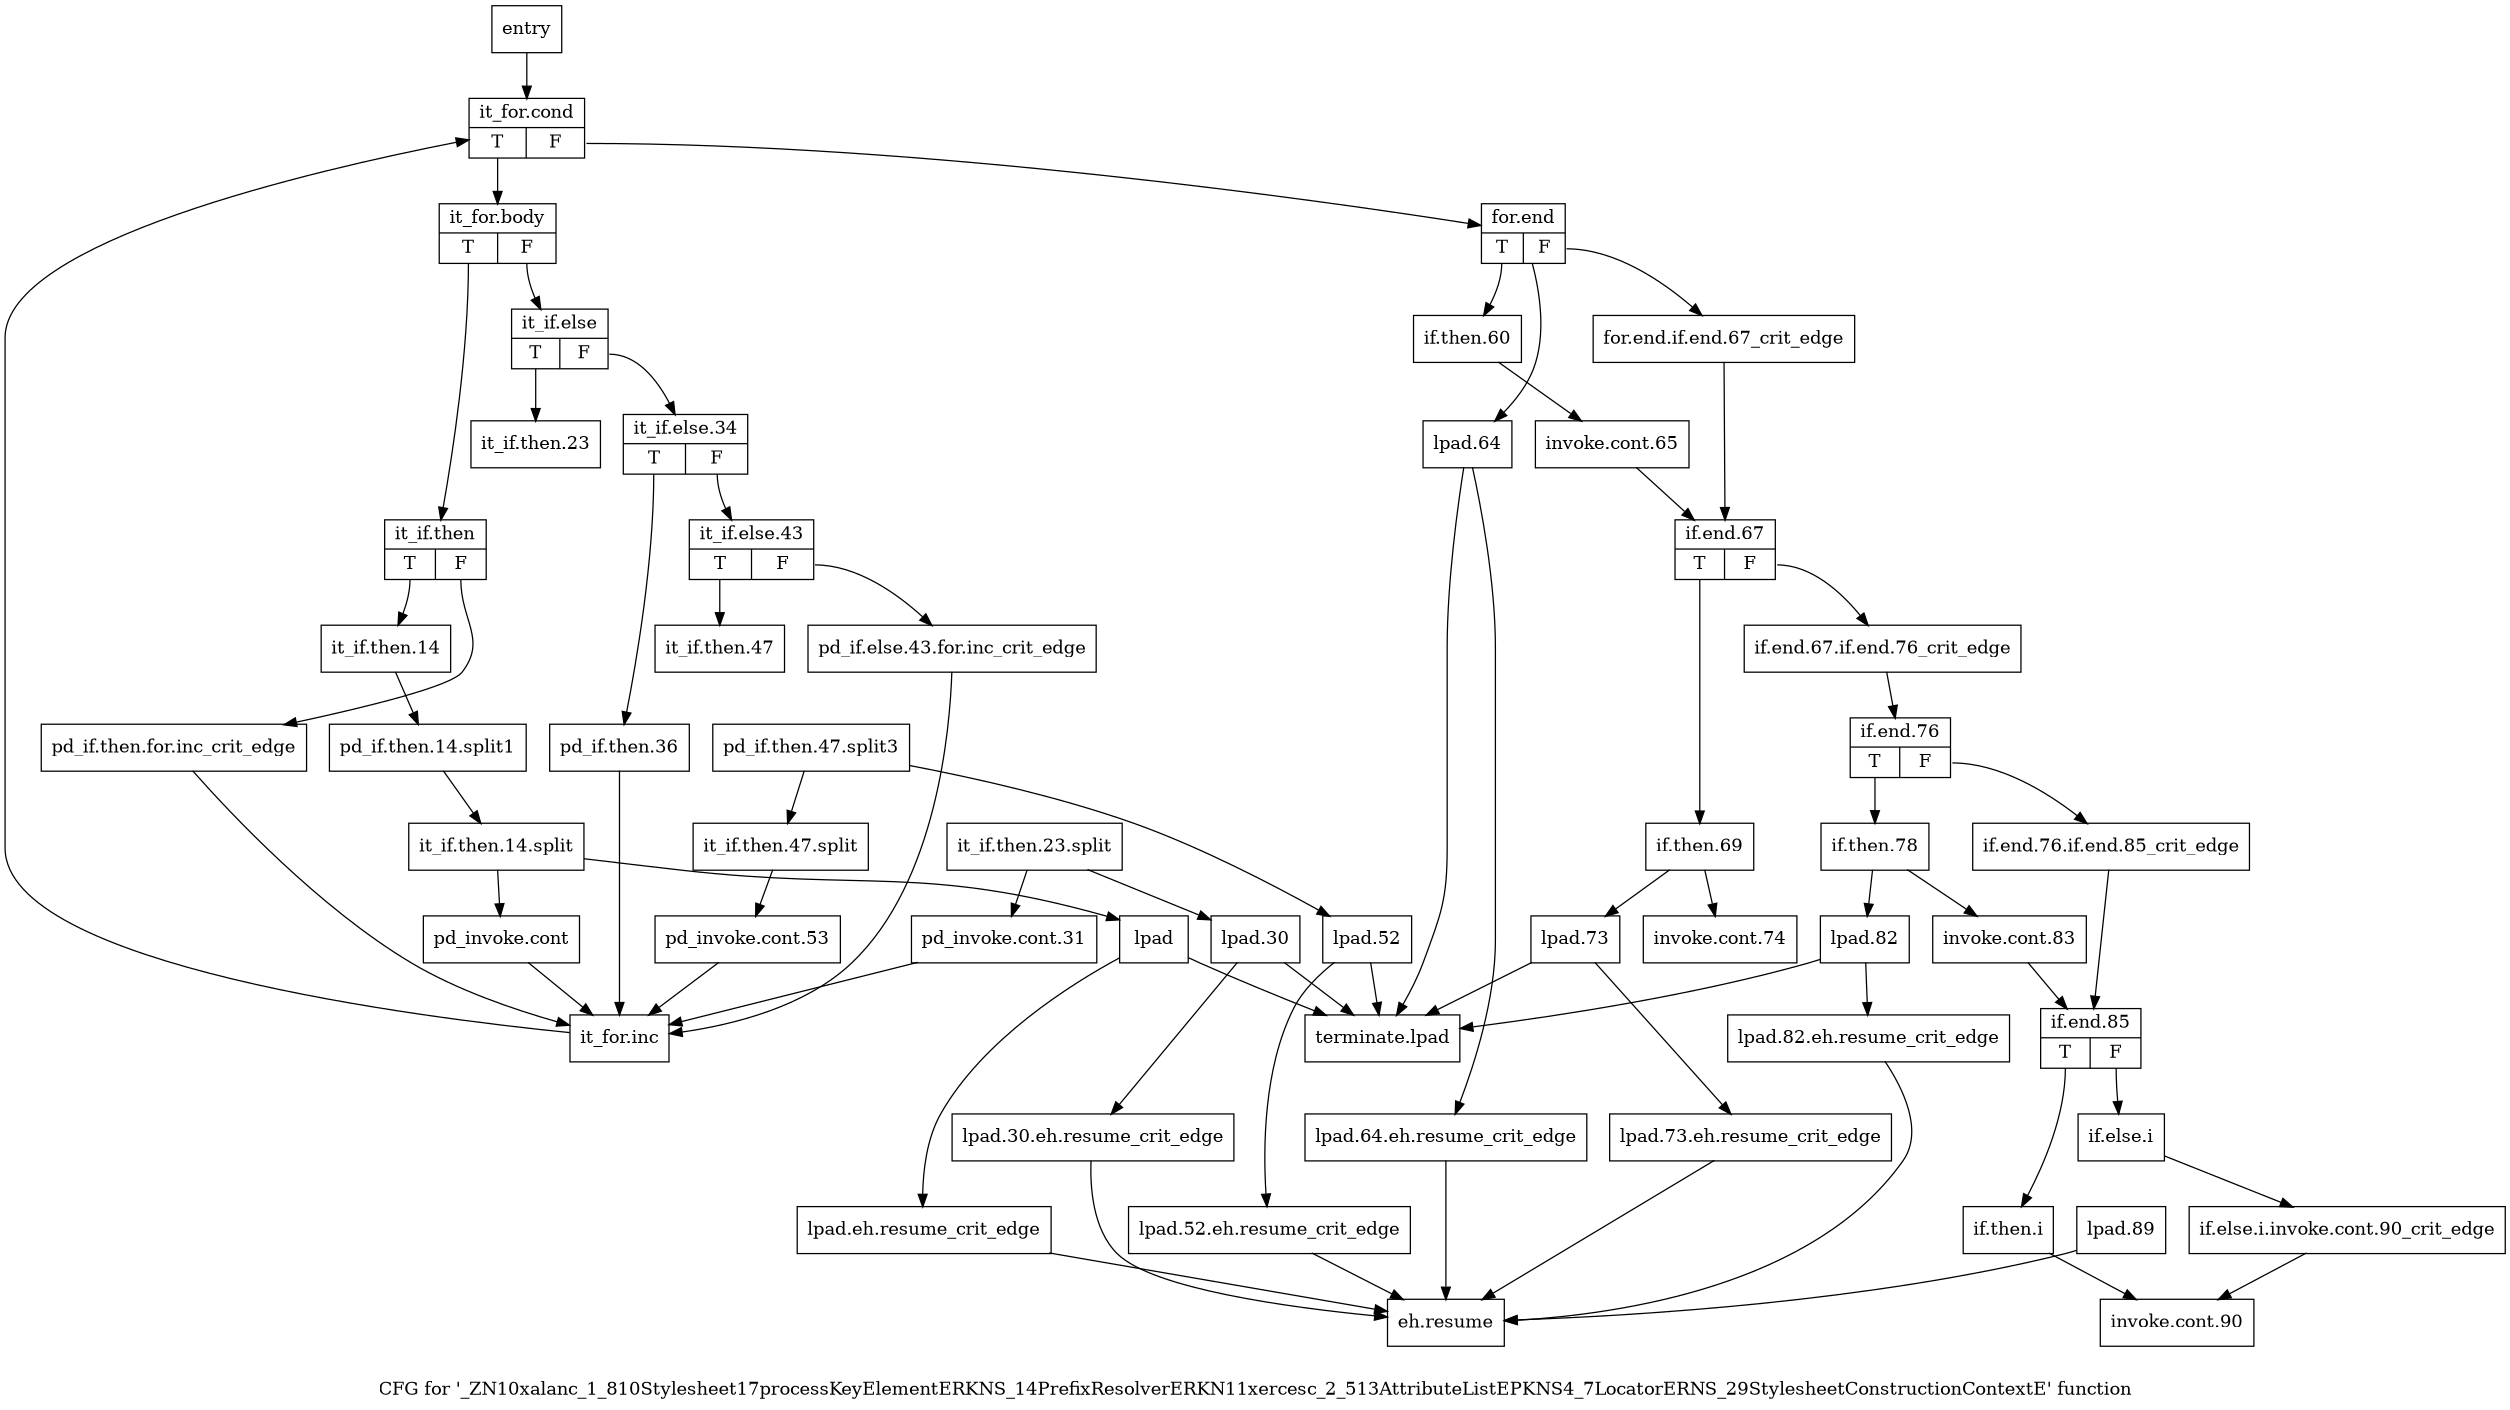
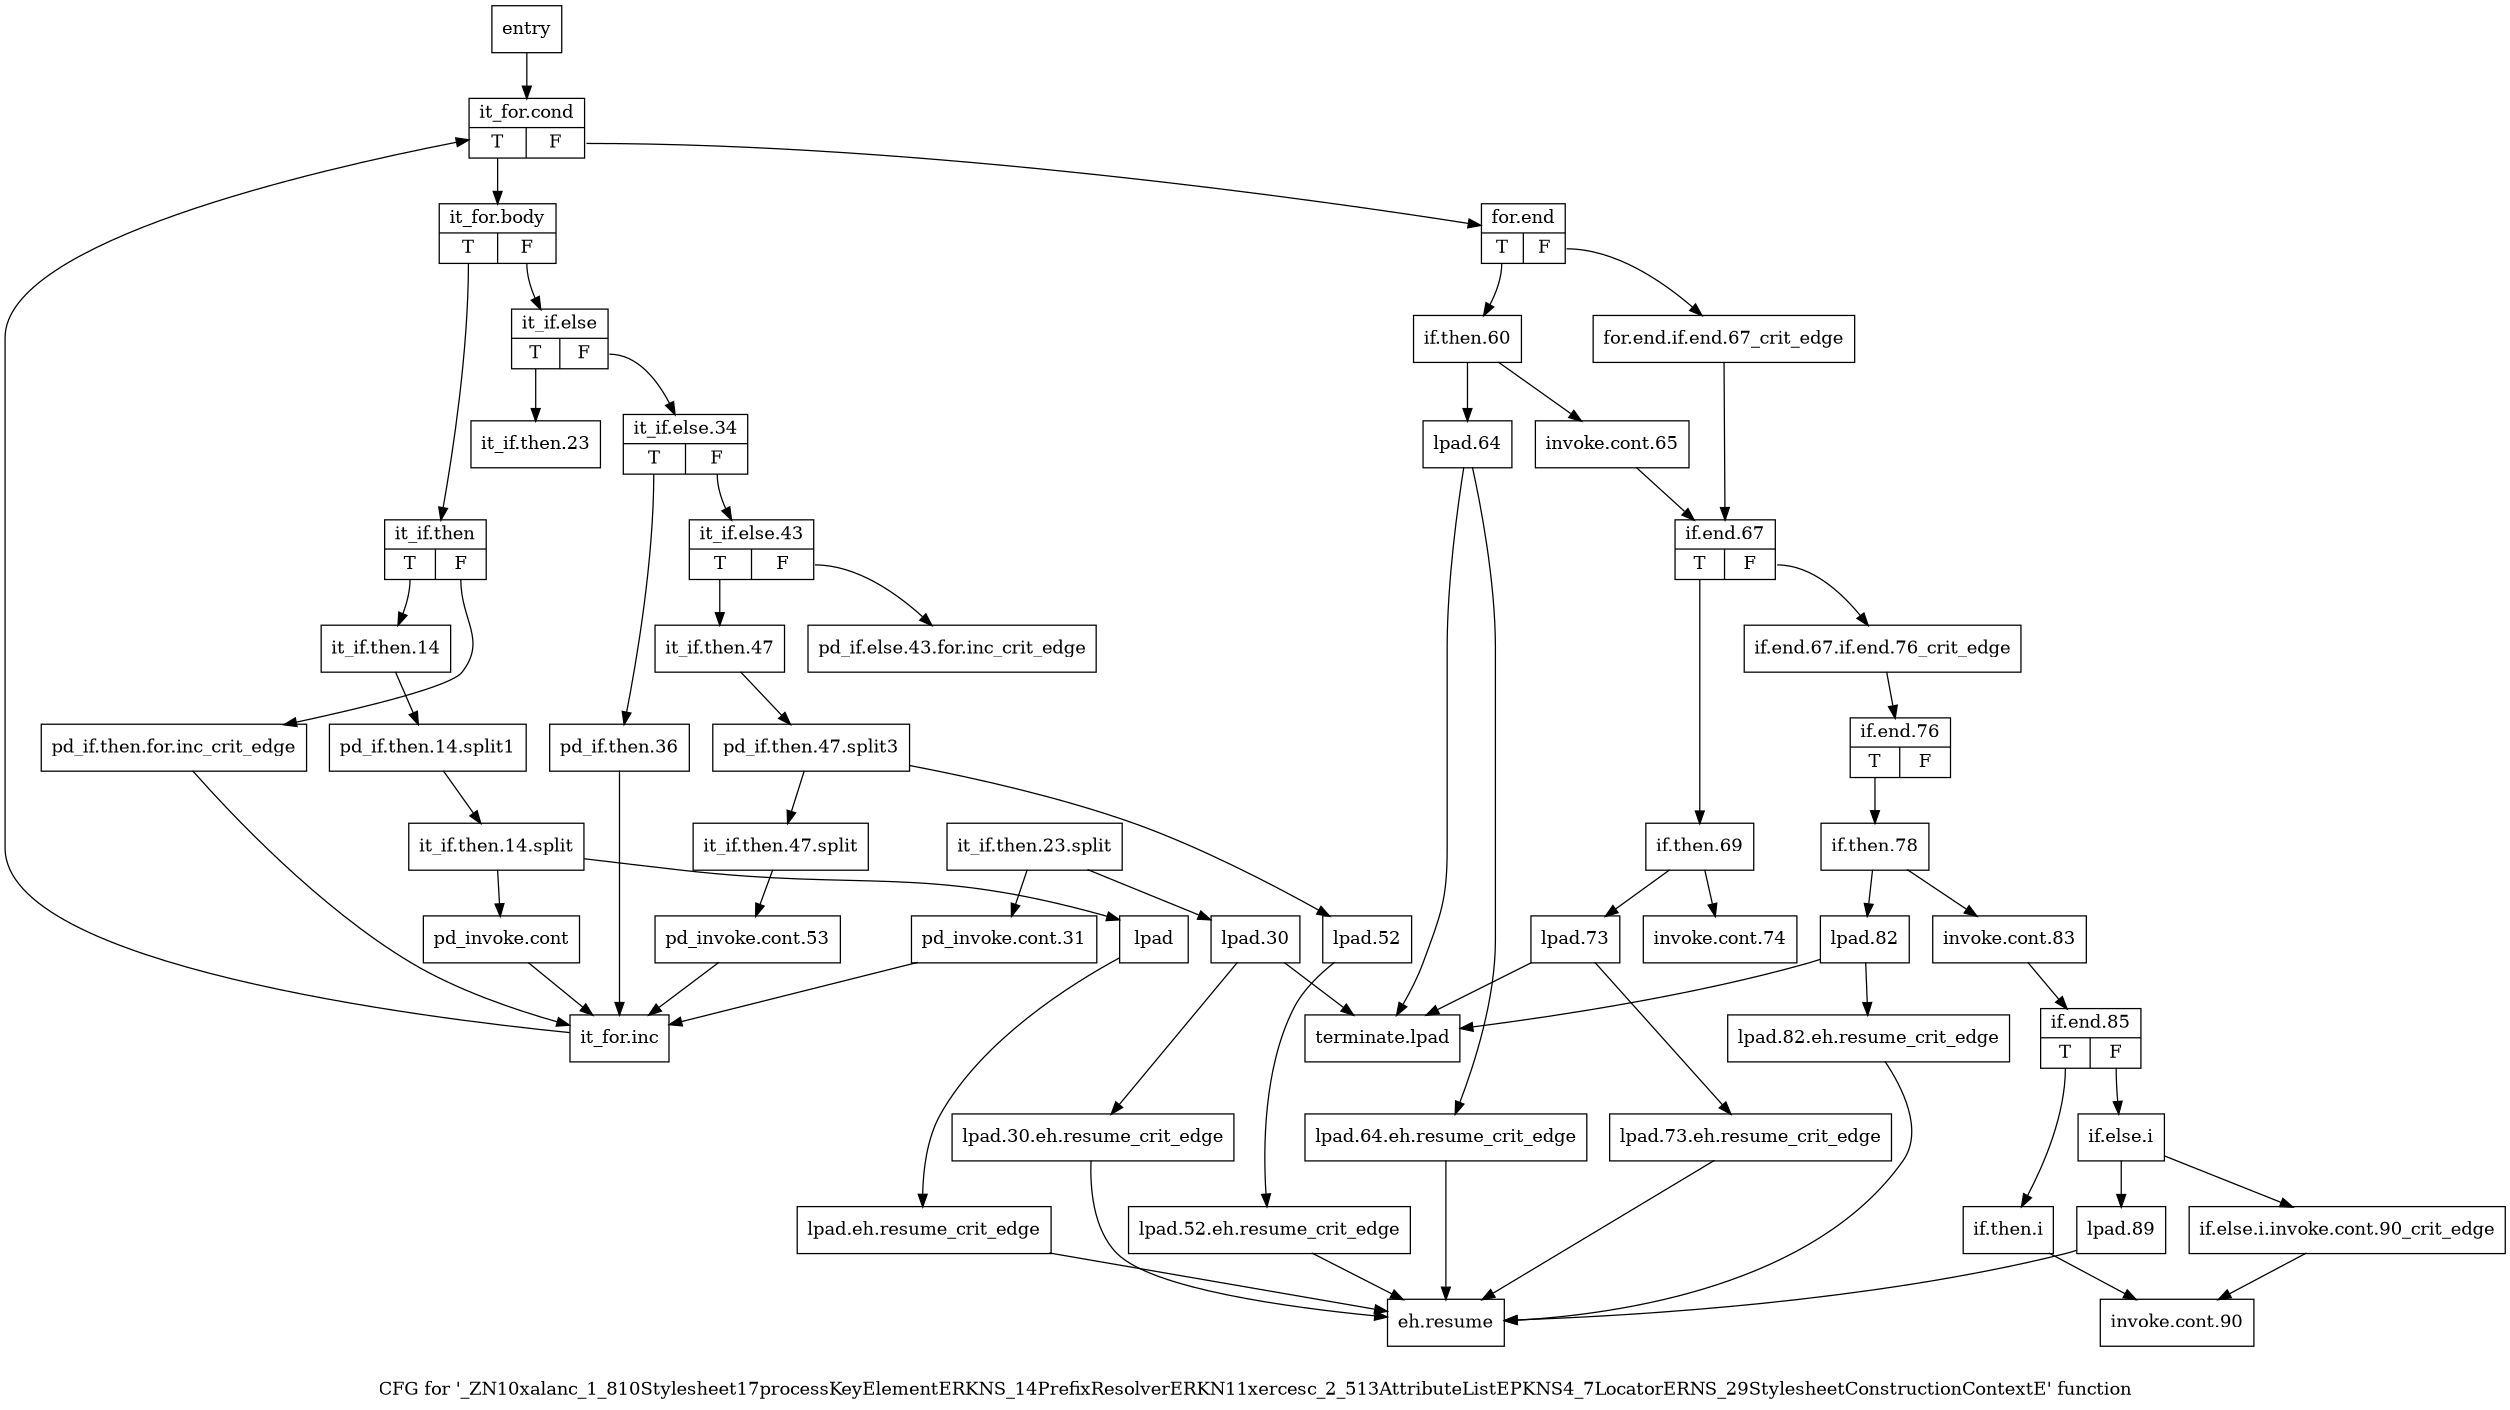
edge "for.end" -> "lpad.64": now "if.then.60" -> "lpad.64"
edge "it_if.then.47" -> "pd_if.then.47.split3": added
node "if.end.76.if.end.85_crit_edge": removed
edge "pd_if.else.43.for.inc_crit_edge" -> "it_for.inc": removed
edge "lpad.52" -> "terminate.lpad": removed
edge "lpad" -> "terminate.lpad": removed
edge "if.else.i" -> "lpad.89": added
